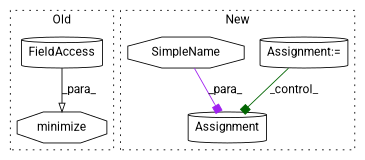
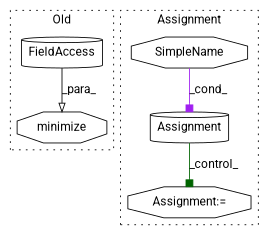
cluster "New": label "New" -> "Assignment"
node "Assignment:=": shape cylinder -> octagon
edge "Assignment:=" -> "Assignment": reversed
edge "SimpleName" -> "Assignment": label "_para_" -> "_cond_"
